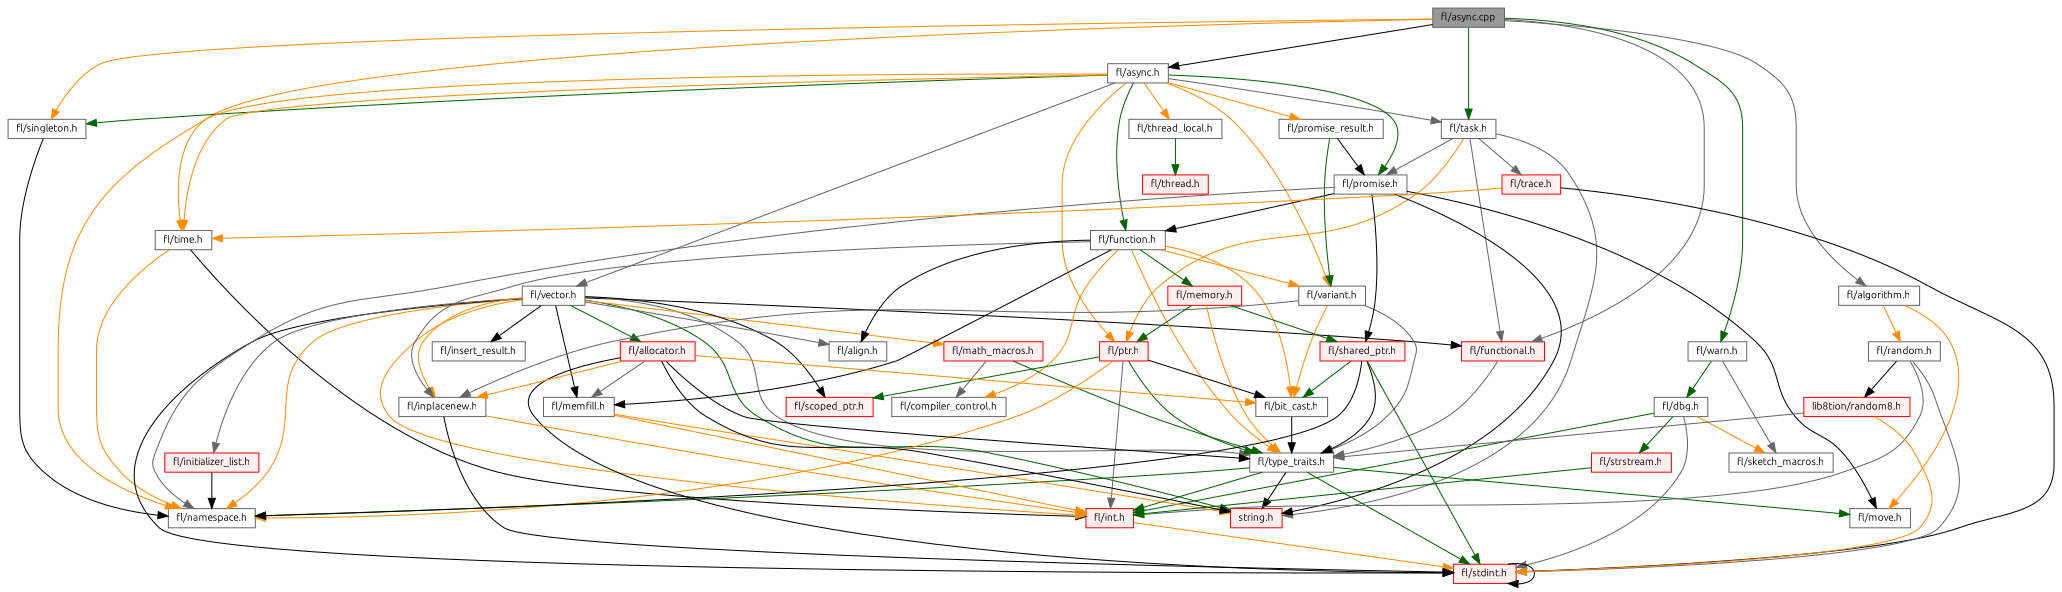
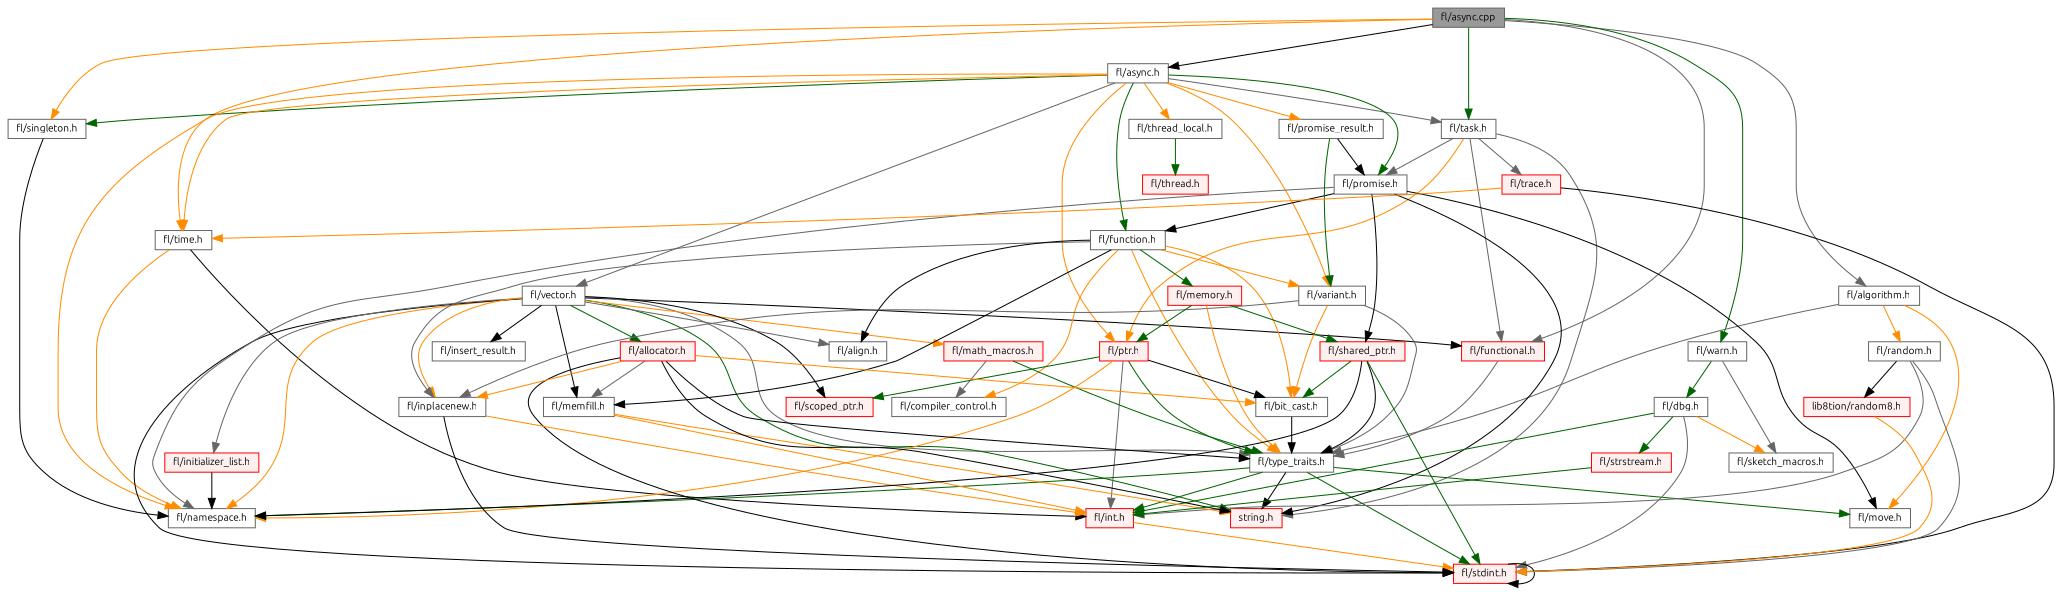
edge "lib8tion/random8.h" -> "fl/type_traits.h": now "fl/algorithm.h" -> "fl/type_traits.h"
edge "fl/vector.h" -> "fl/int.h": removed
